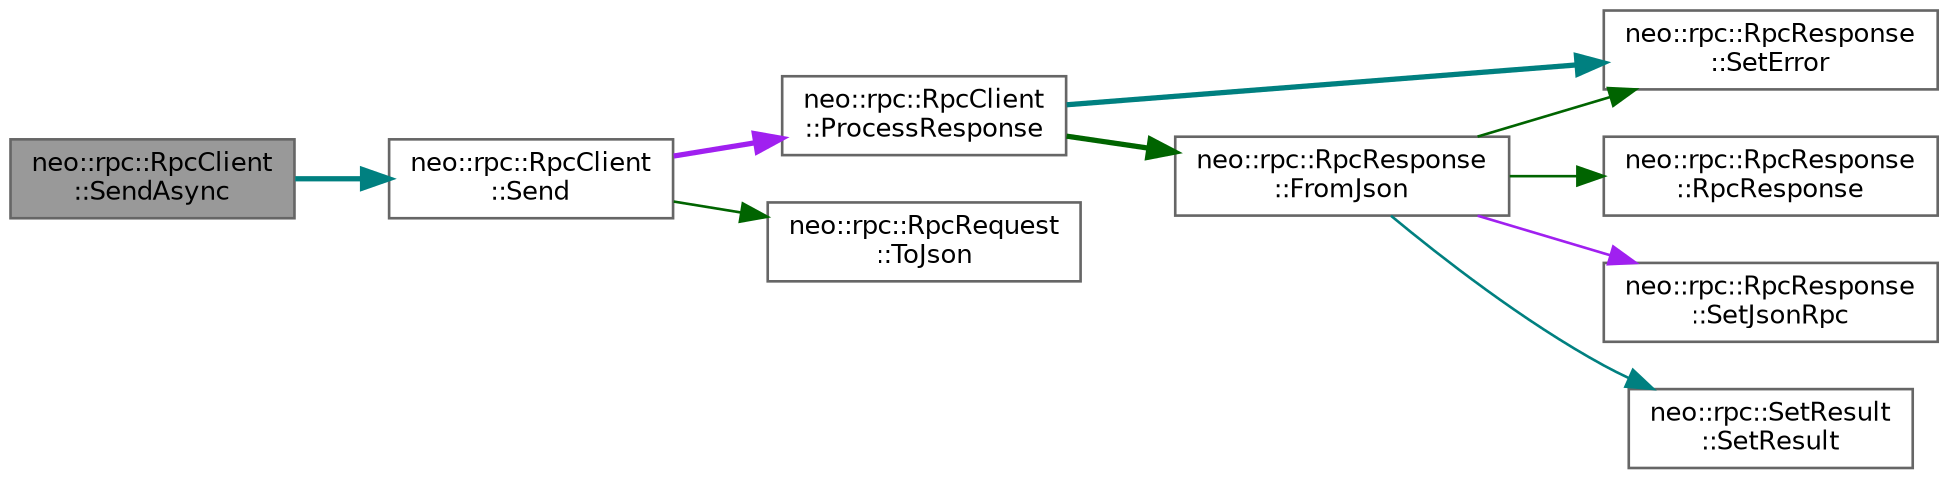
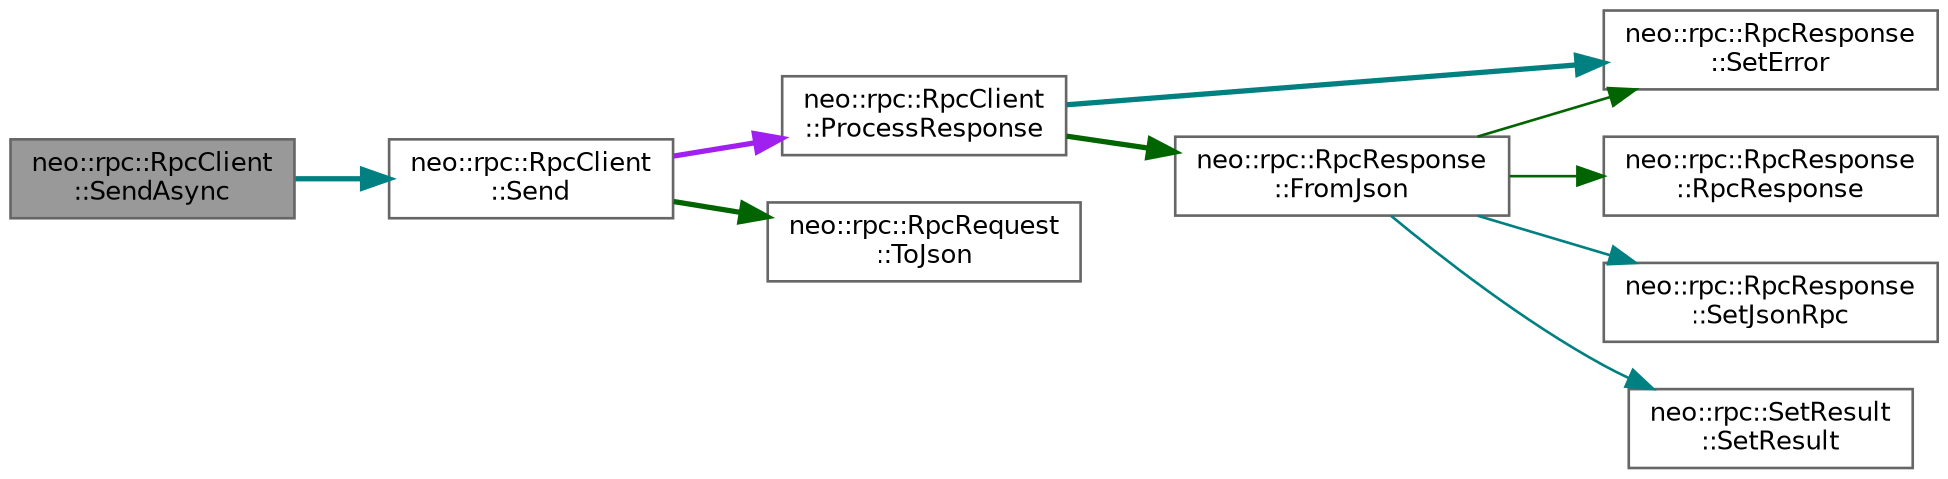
edge "neo::rpc::RpcClient ::Send" -> "neo::rpc::RpcRequest ::ToJson": style solid -> bold
edge "neo::rpc::RpcResponse ::FromJson" -> "neo::rpc::RpcResponse ::SetJsonRpc": color purple -> teal
